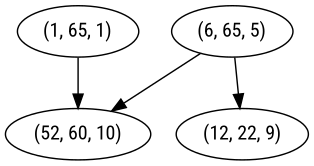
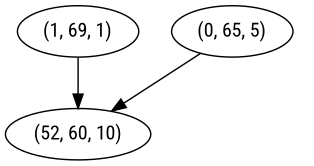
node "(1, 65, 1)": label "(1, 65, 1)" -> "(1, 69, 1)"
node "(6, 65, 5)": label "(6, 65, 5)" -> "(0, 65, 5)"
node "(12, 22, 9)": removed
